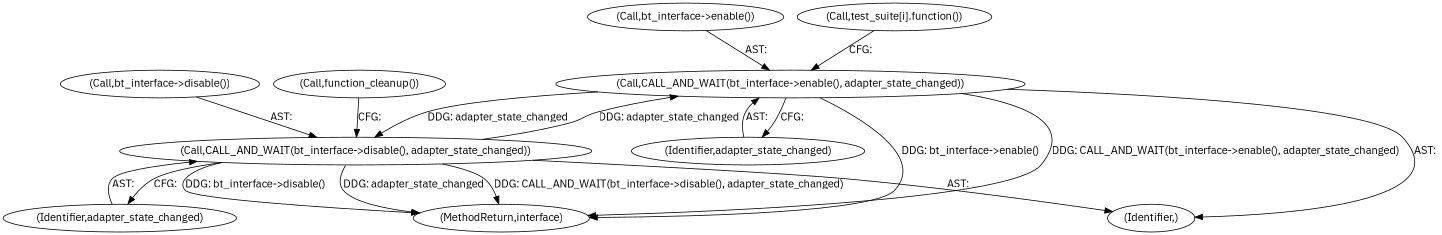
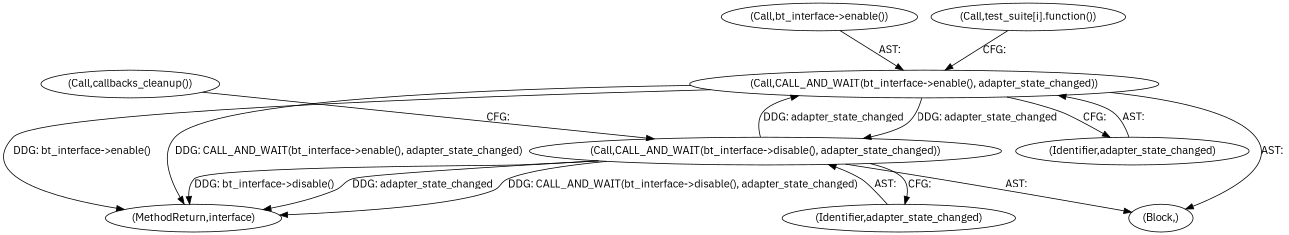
node "(Call,bt_interface->disable())": removed
node "(Call,function_cleanup())": label "(Call,function_cleanup())" -> "(Call,callbacks_cleanup())"
node "(Identifier,)": label "(Identifier,)" -> "(Block,)"
